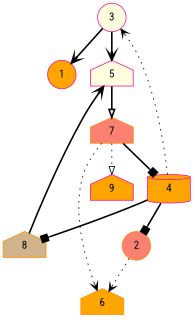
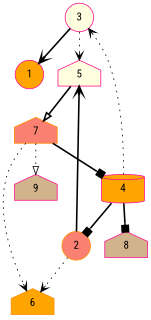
edge "3" -> "5": style bold -> dotted
edge "8" -> "5": now "2" -> "5"
node "9": fillcolor orange -> tan
node "8": color darkorange -> deeppink
